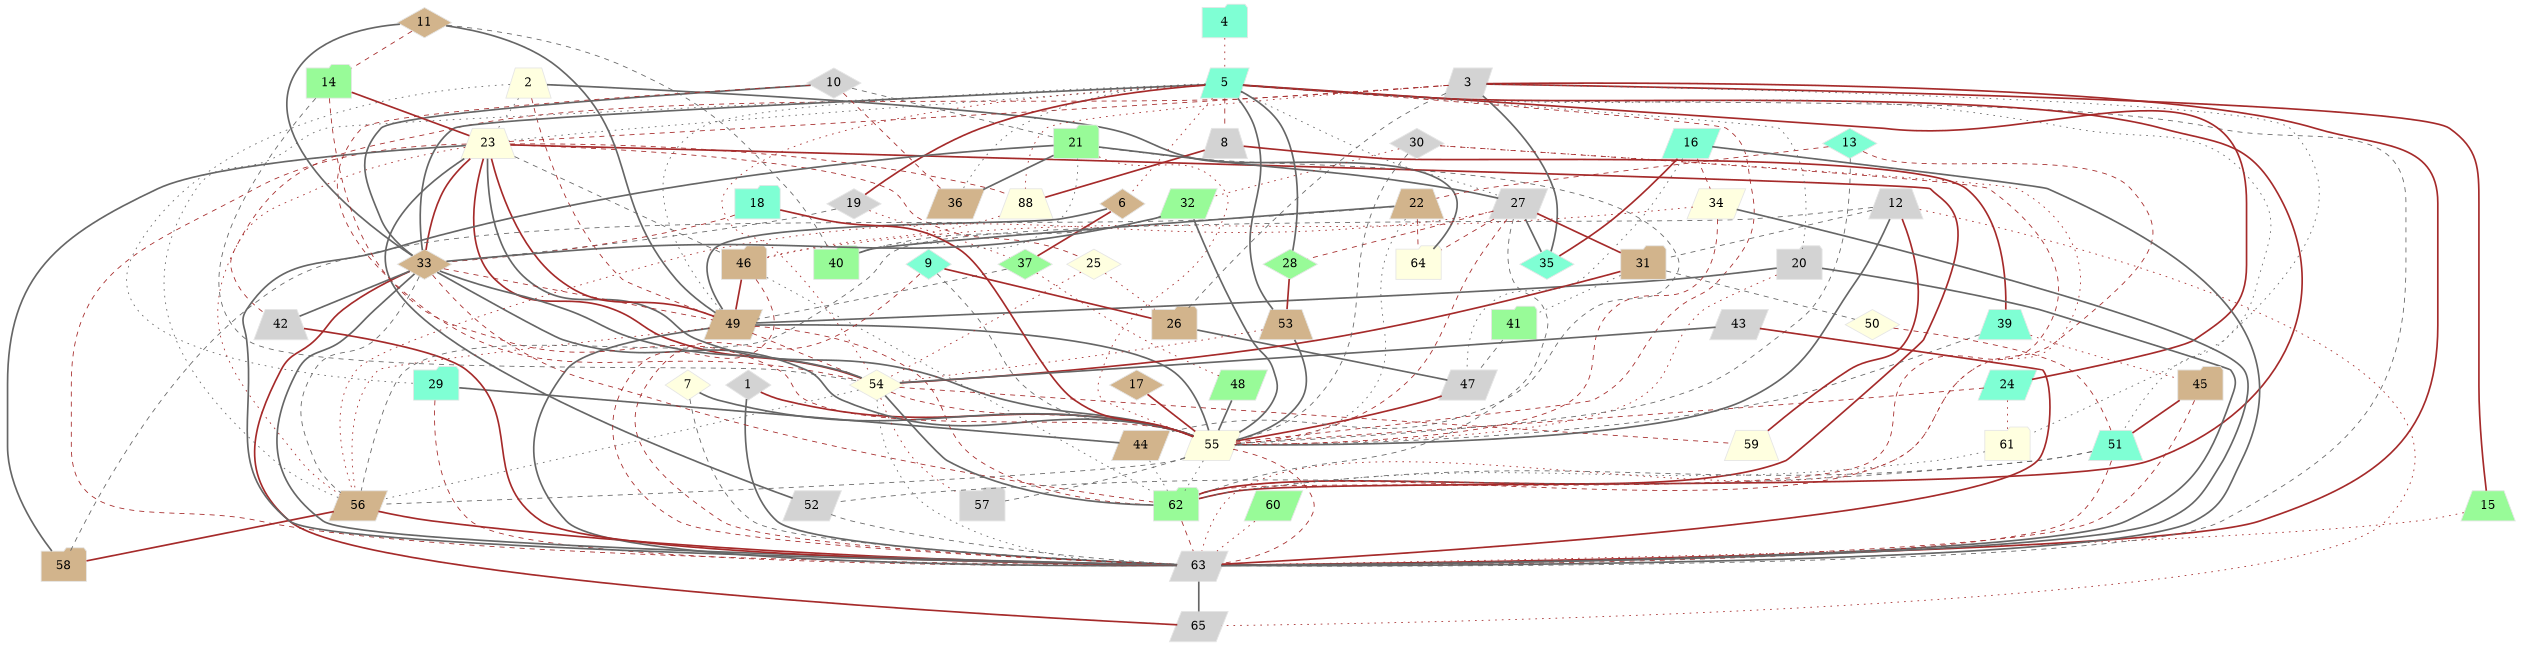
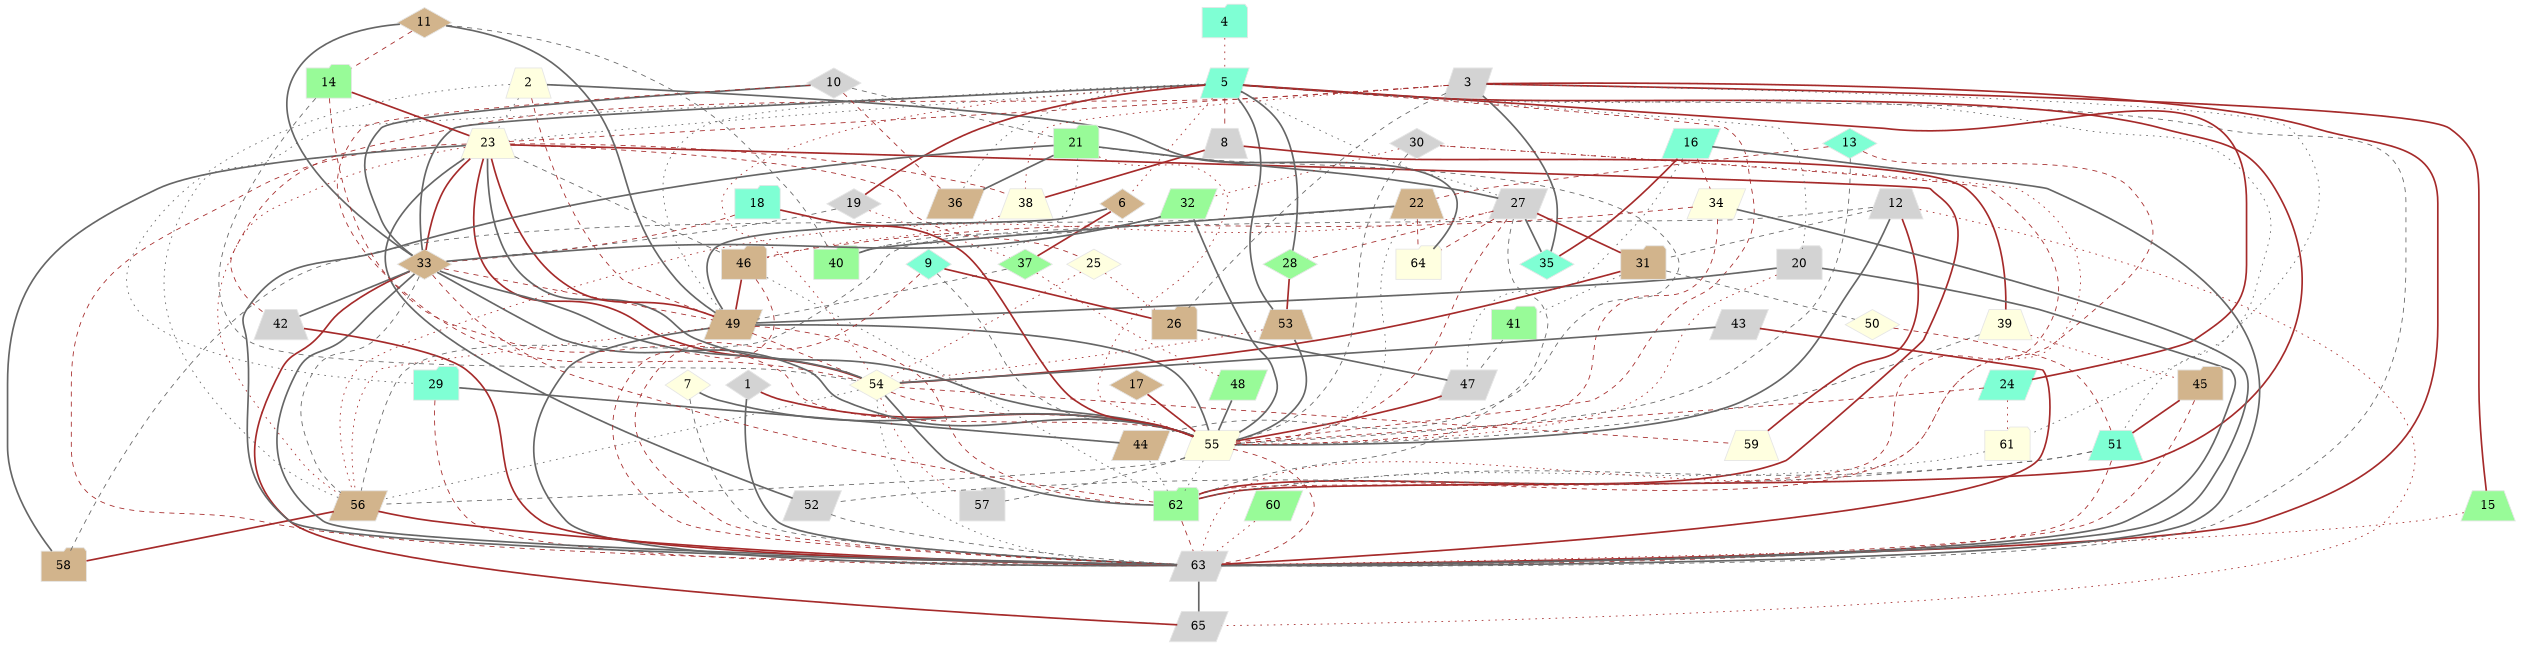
node "88": label "88" -> "38"
edge "34" -- "46": style dotted -> dashed
node "39": fillcolor aquamarine -> lightyellow
